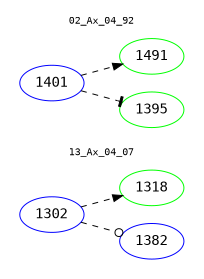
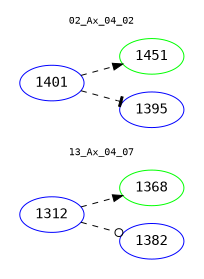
cluster "02_Ax_04_92": label "02_Ax_04_92" -> "02_Ax_04_02"
node "1491": label "1491" -> "1451"
node "1395": color green -> blue
node "1318": label "1318" -> "1368"
node "1302": label "1302" -> "1312"
